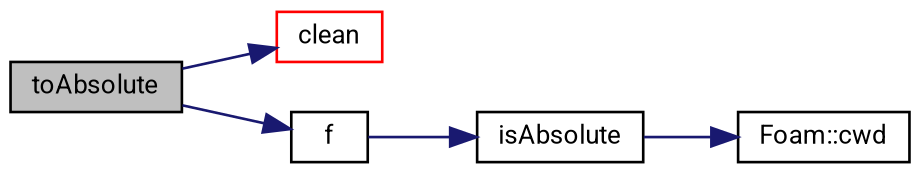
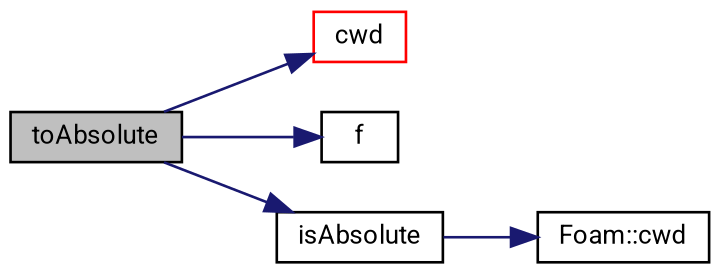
node "clean": label "clean" -> "cwd"
edge "f" -> "isAbsolute": now "toAbsolute" -> "isAbsolute"
